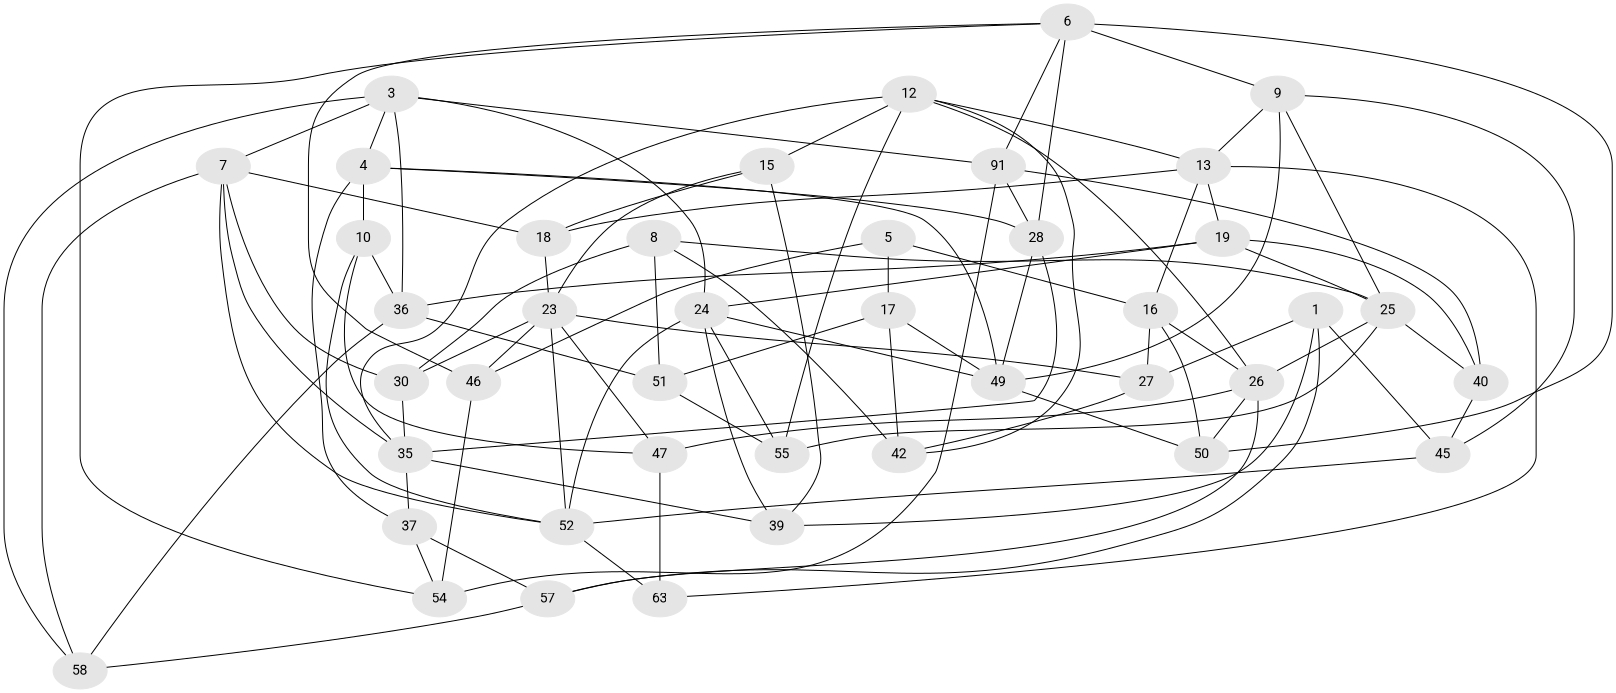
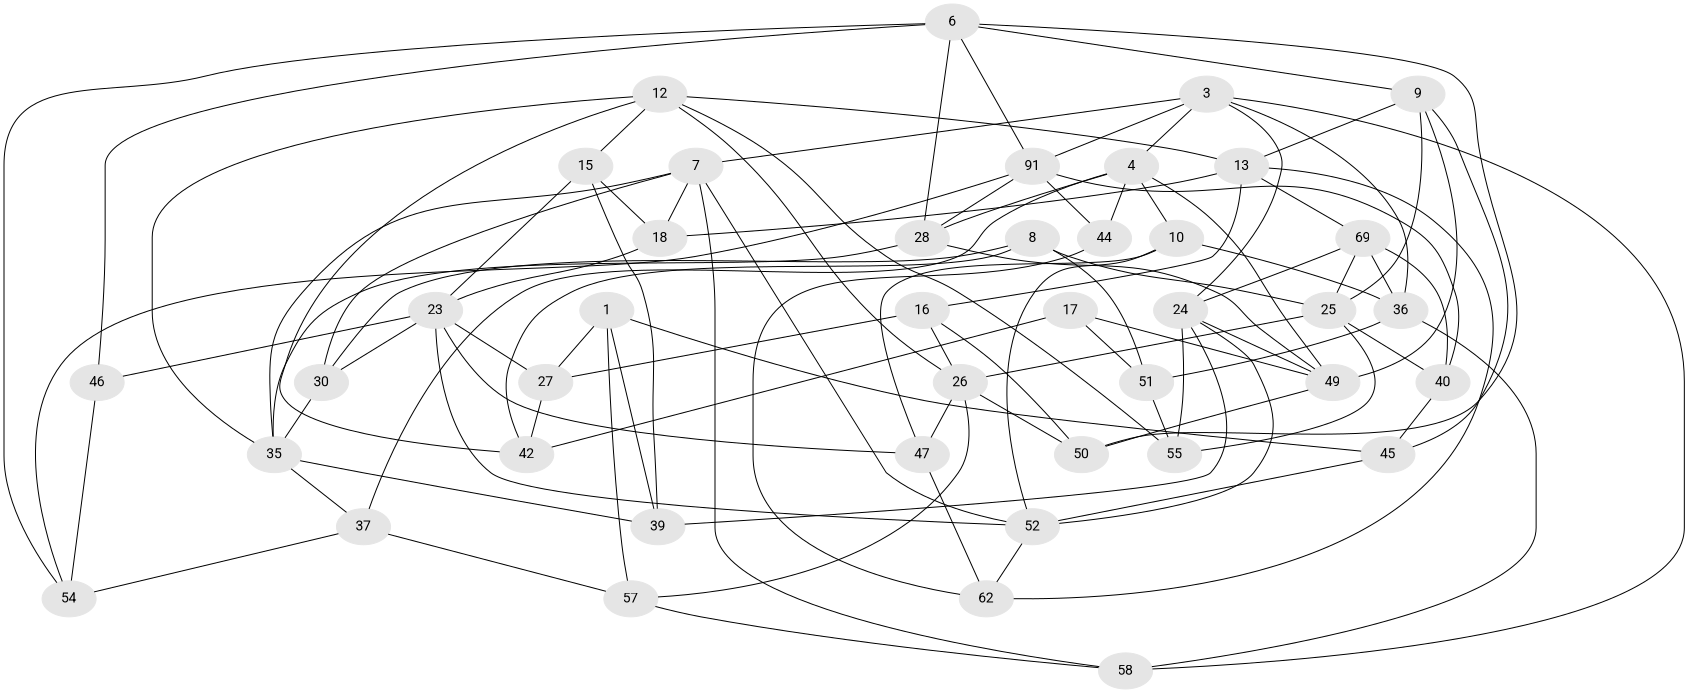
node "5": removed
node "44": added
node "19": label "19" -> "69"
node "63": label "63" -> "62"
